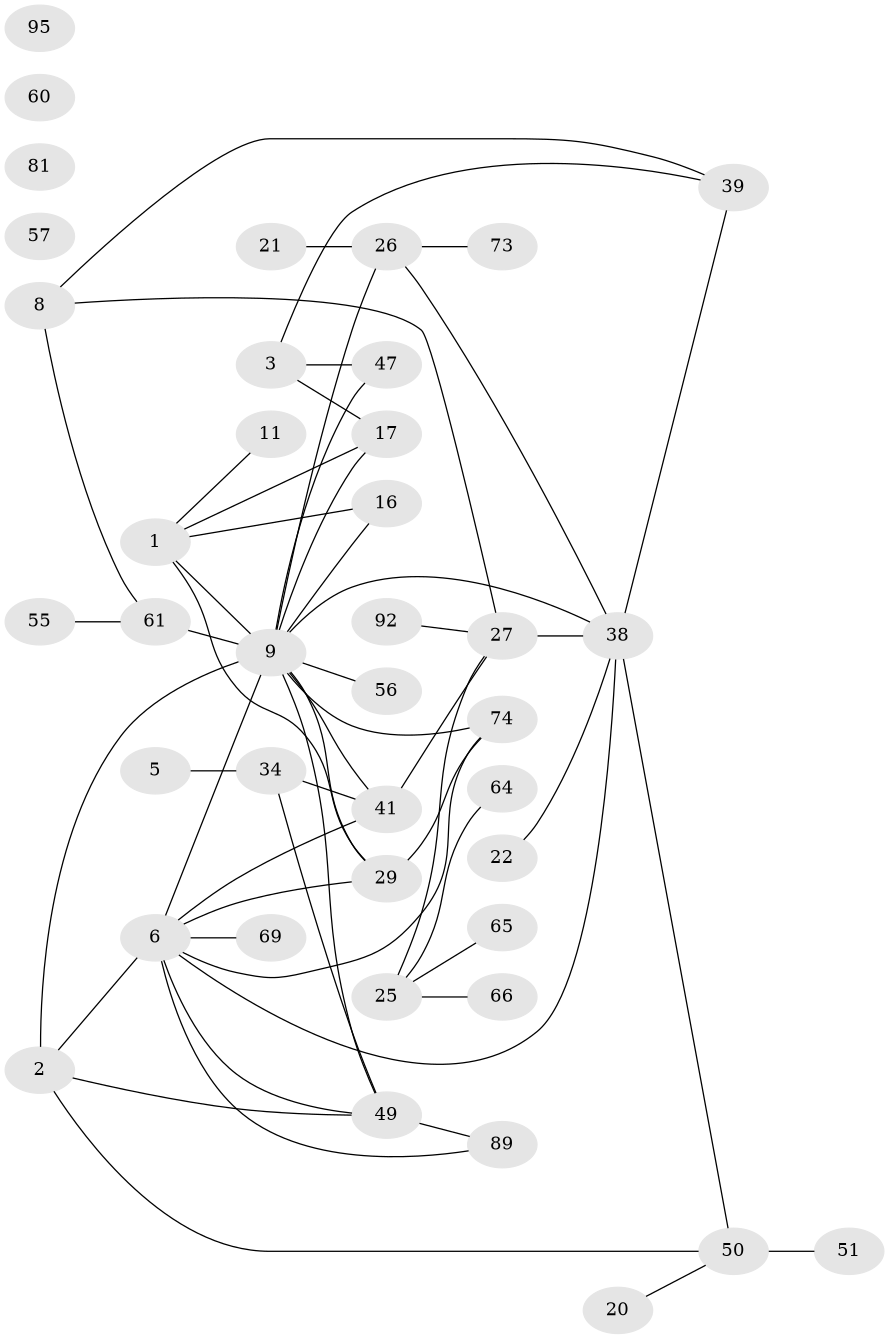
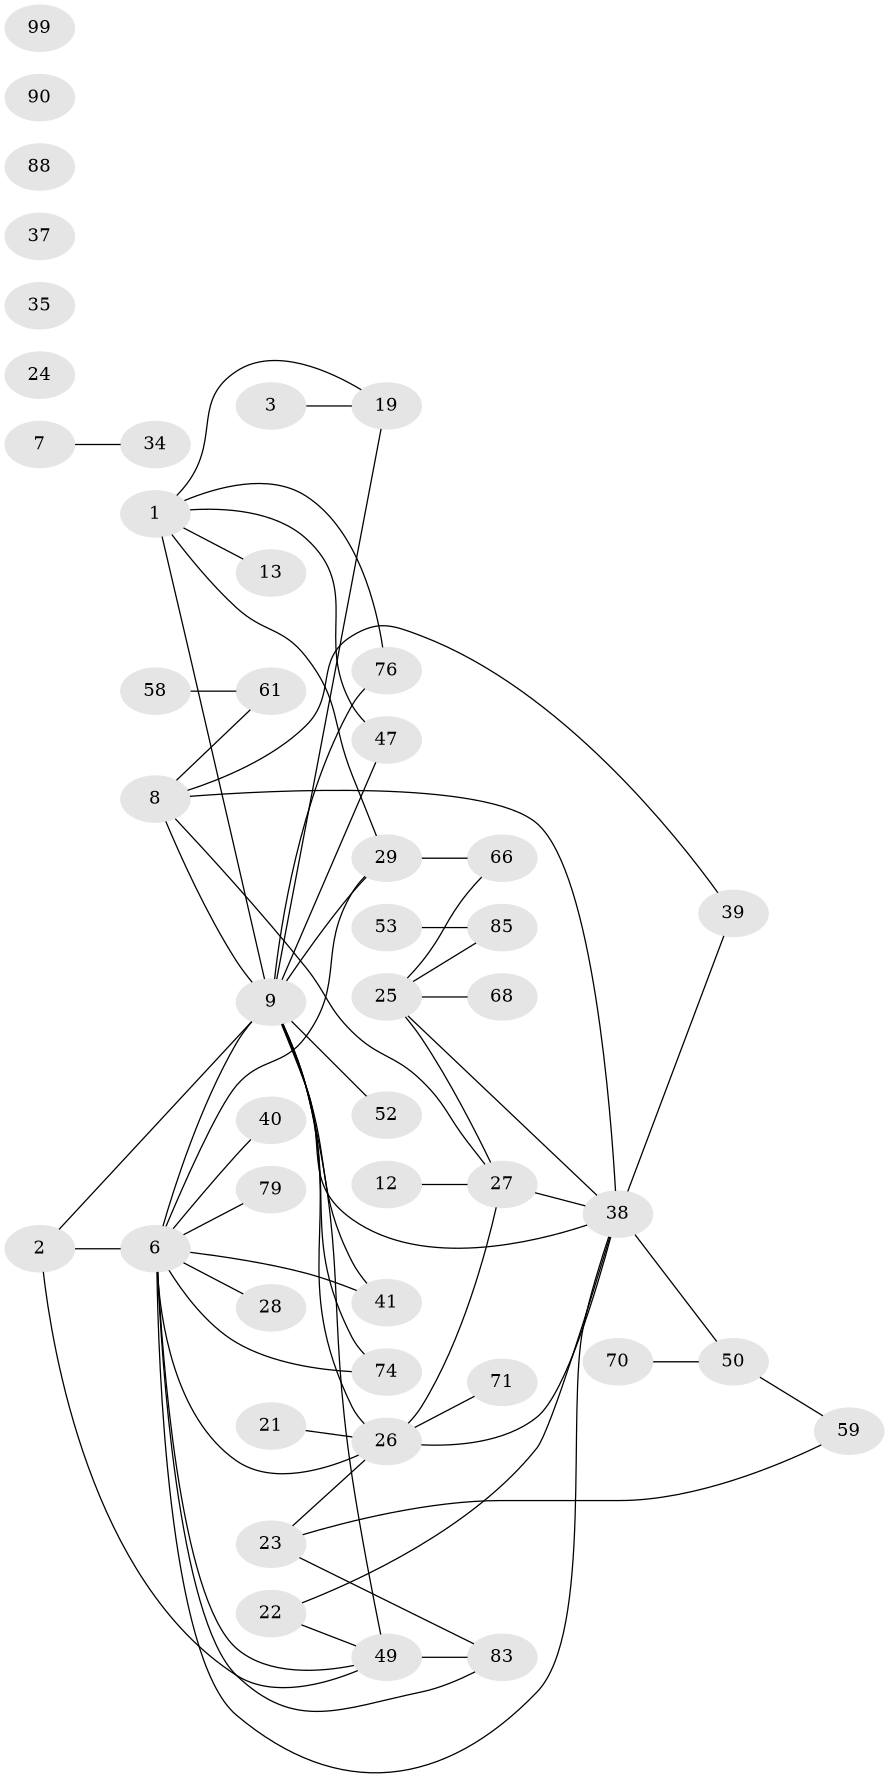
node "95": label "95" -> "99"
node "60": label "60" -> "90"
node "81": label "81" -> "88"
edge "39" -- "3": removed
node "57": label "57" -> "37"
node "73": label "73" -> "71"
node "35": added
edge "3" -- "47": now "1" -- "47"
node "24": added
node "11": label "11" -> "13"
node "17": label "17" -> "19"
node "16": label "16" -> "76"
node "55": label "55" -> "58"
node "92": label "92" -> "12"
edge "61" -- "9": now "8" -- "9"
node "56": label "56" -> "52"
edge "27" -- "41": now "27" -- "26"
node "5": label "5" -> "7"
node "64": label "64" -> "68"
edge "34" -- "41": removed
edge "74" -- "29": now "66" -- "29"
edge "8" -- "38": added
node "53": added
node "65": label "65" -> "85"
node "69": label "69" -> "79"
edge "34" -- "49": now "22" -- "49"
edge "25" -- "38": added
node "40": added
node "89": label "89" -> "83"
edge "2" -- "50": removed
node "51": label "51" -> "59"
node "28": added
node "20": label "20" -> "70"
edge "6" -- "26": added
node "23": added
